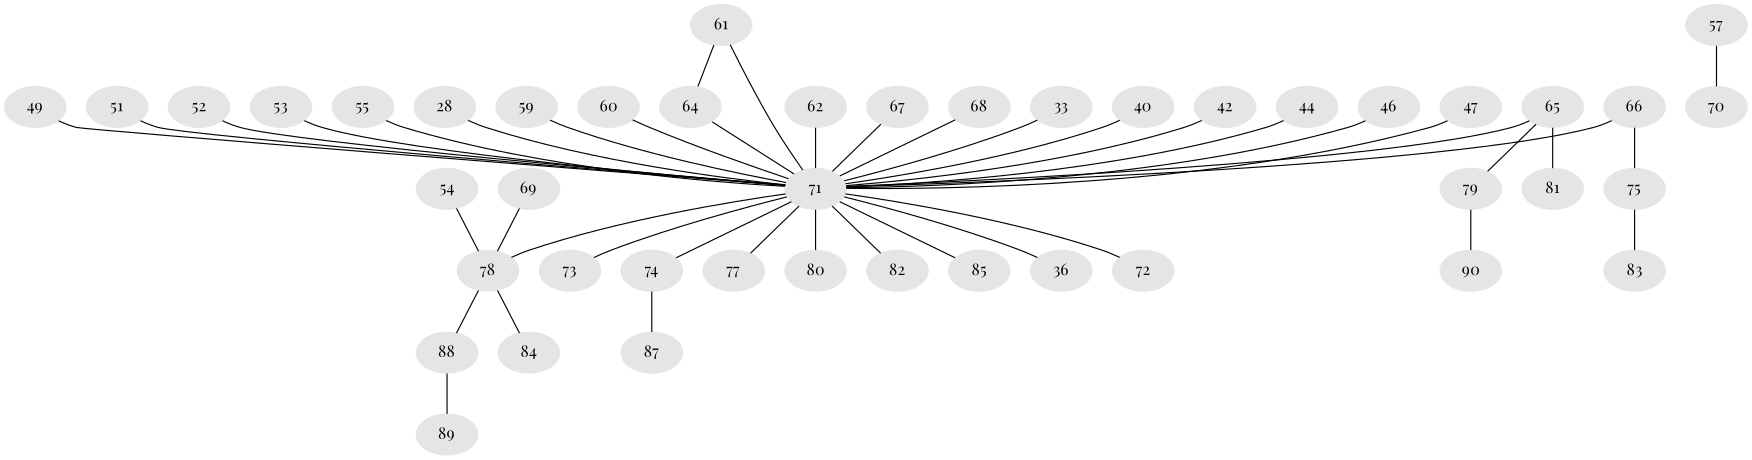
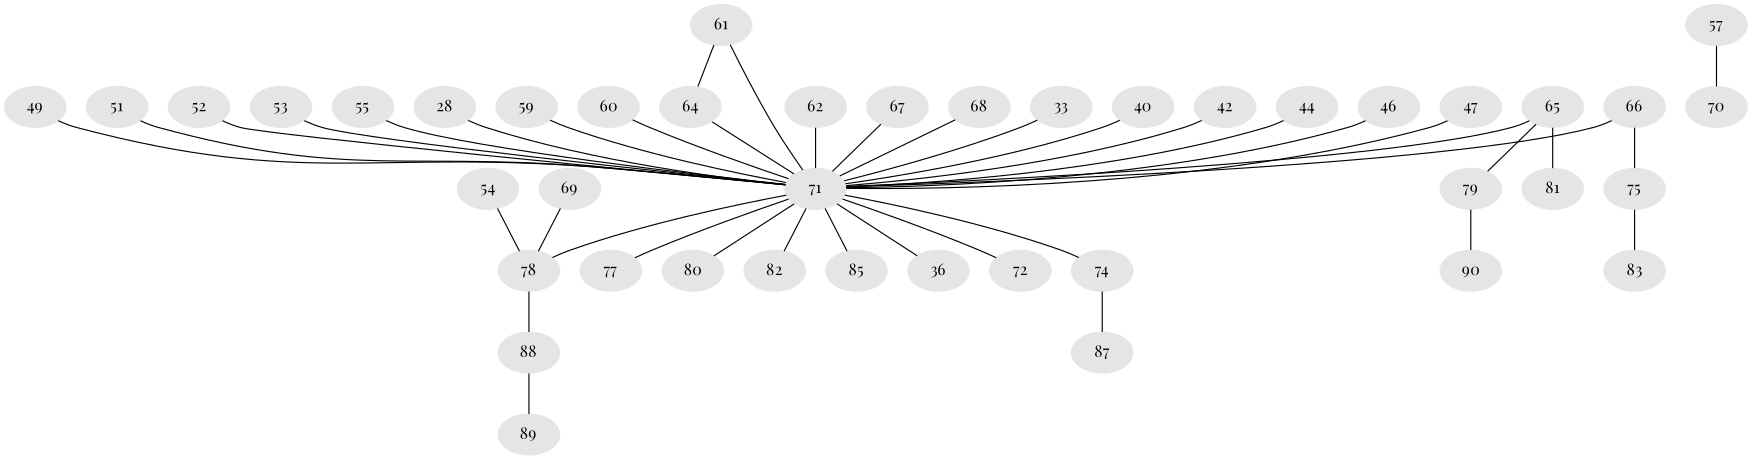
node "73": removed
node "84": removed
